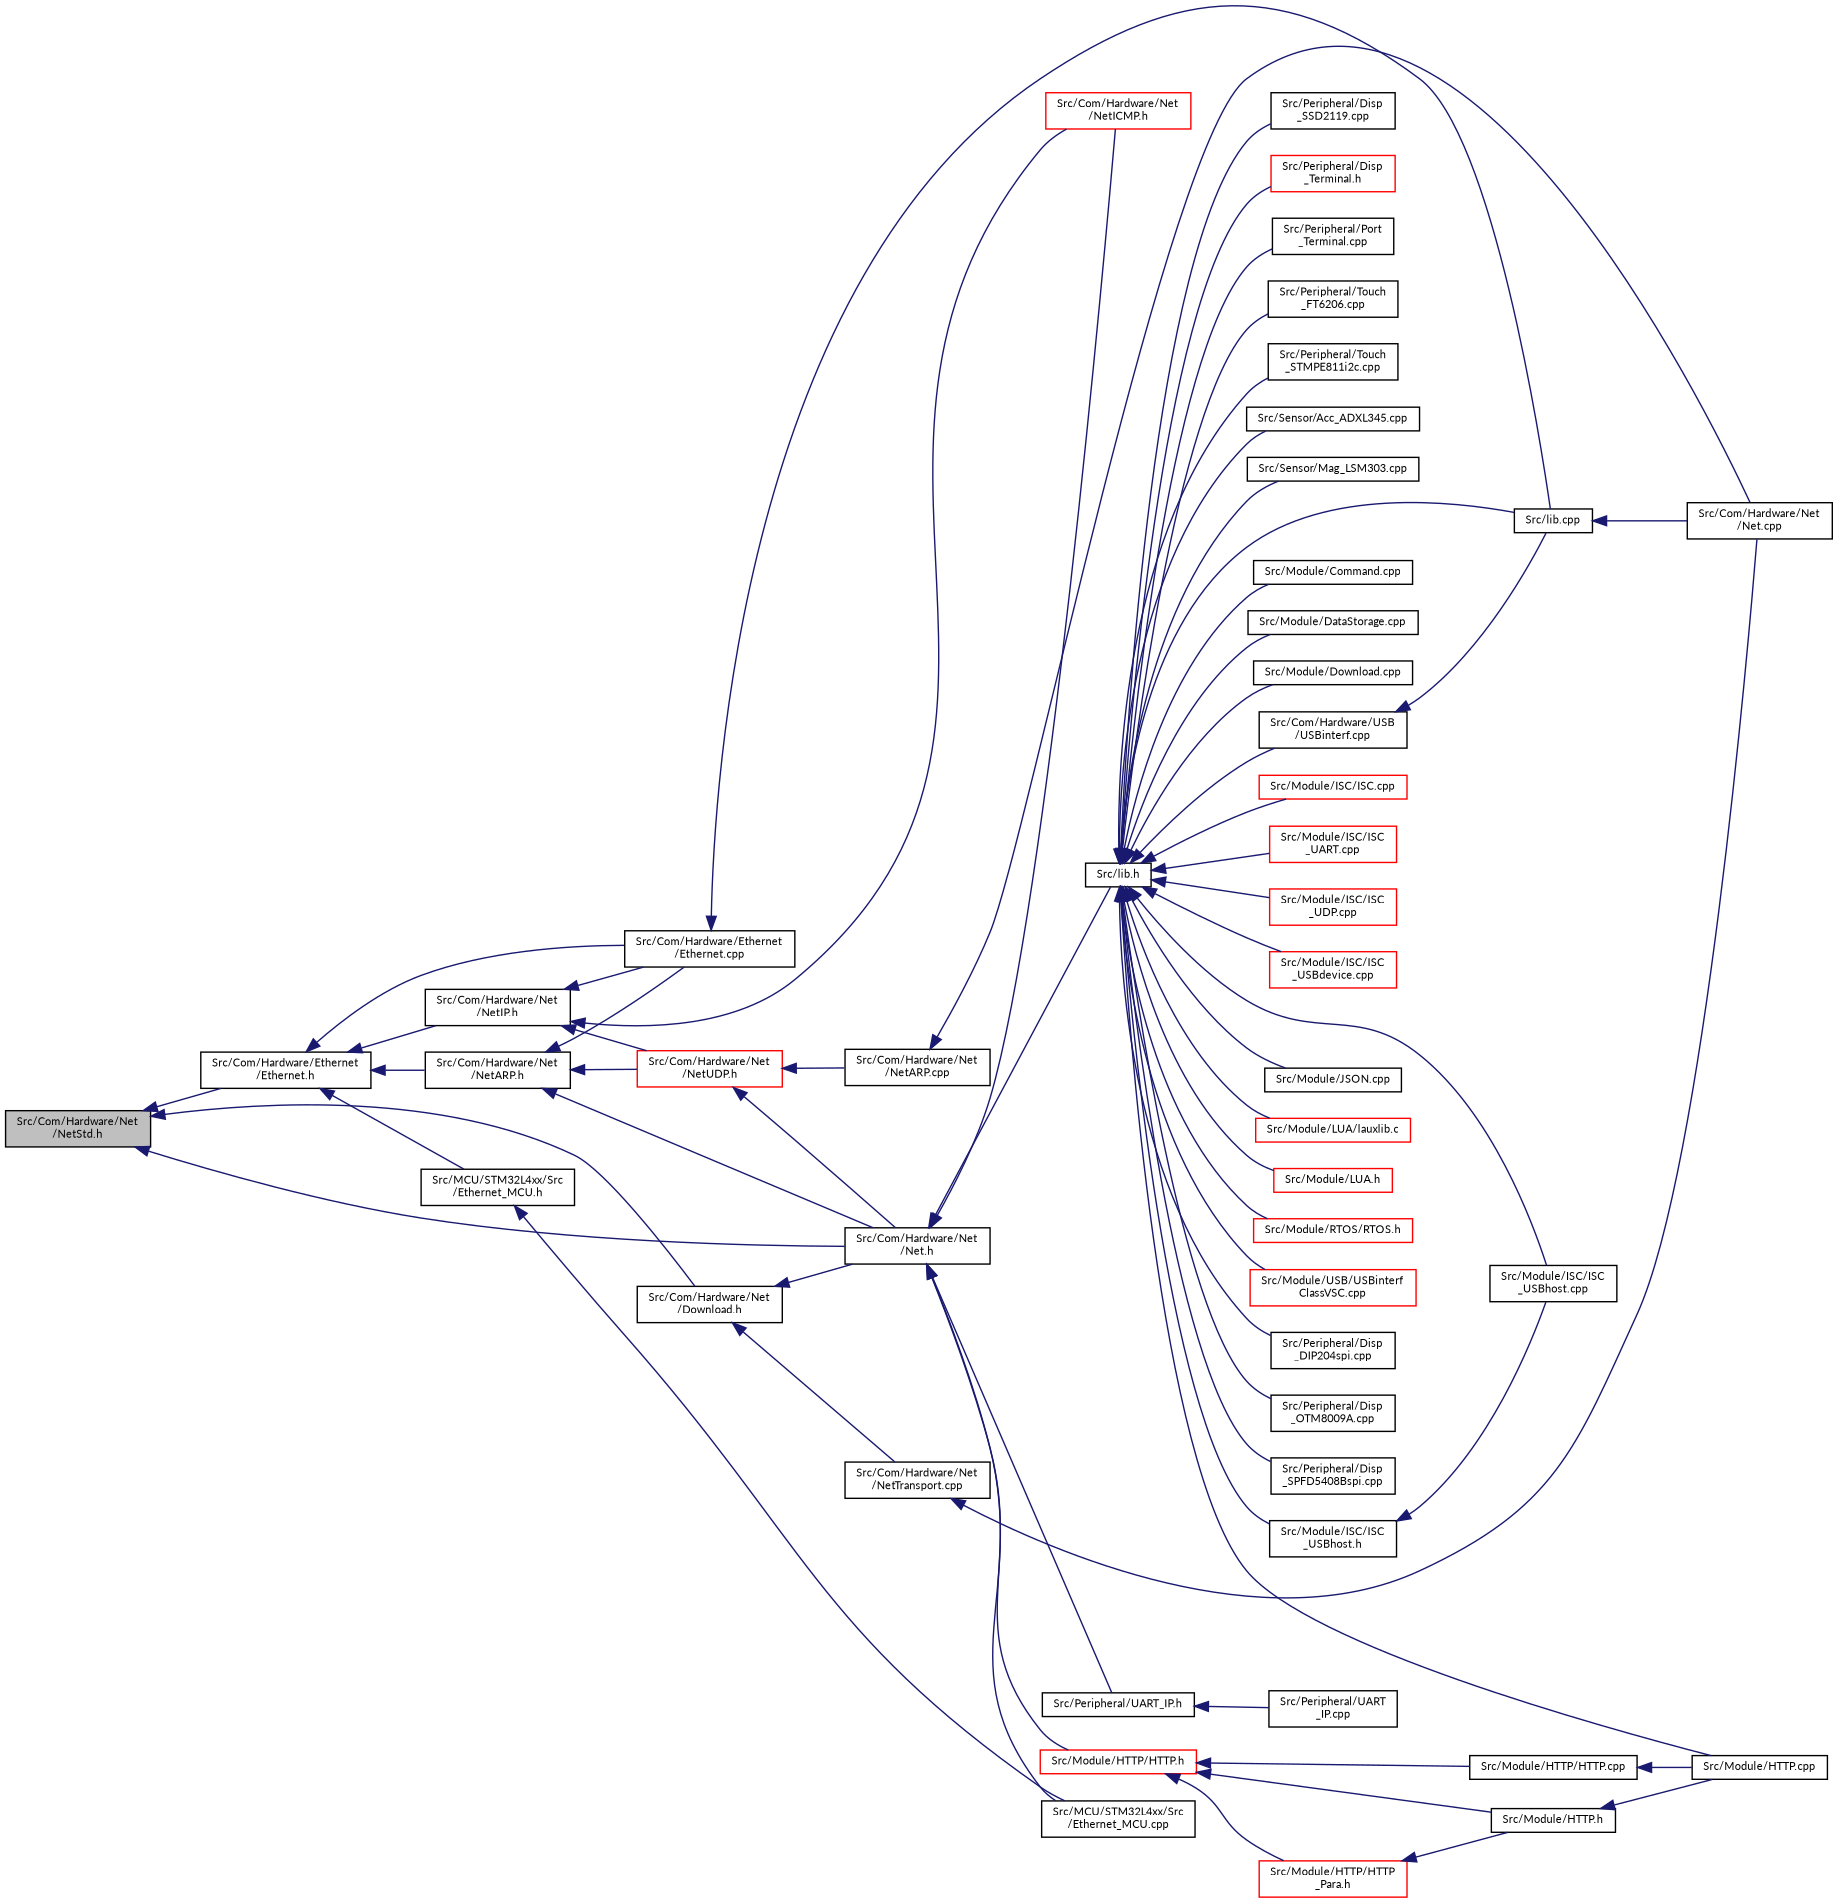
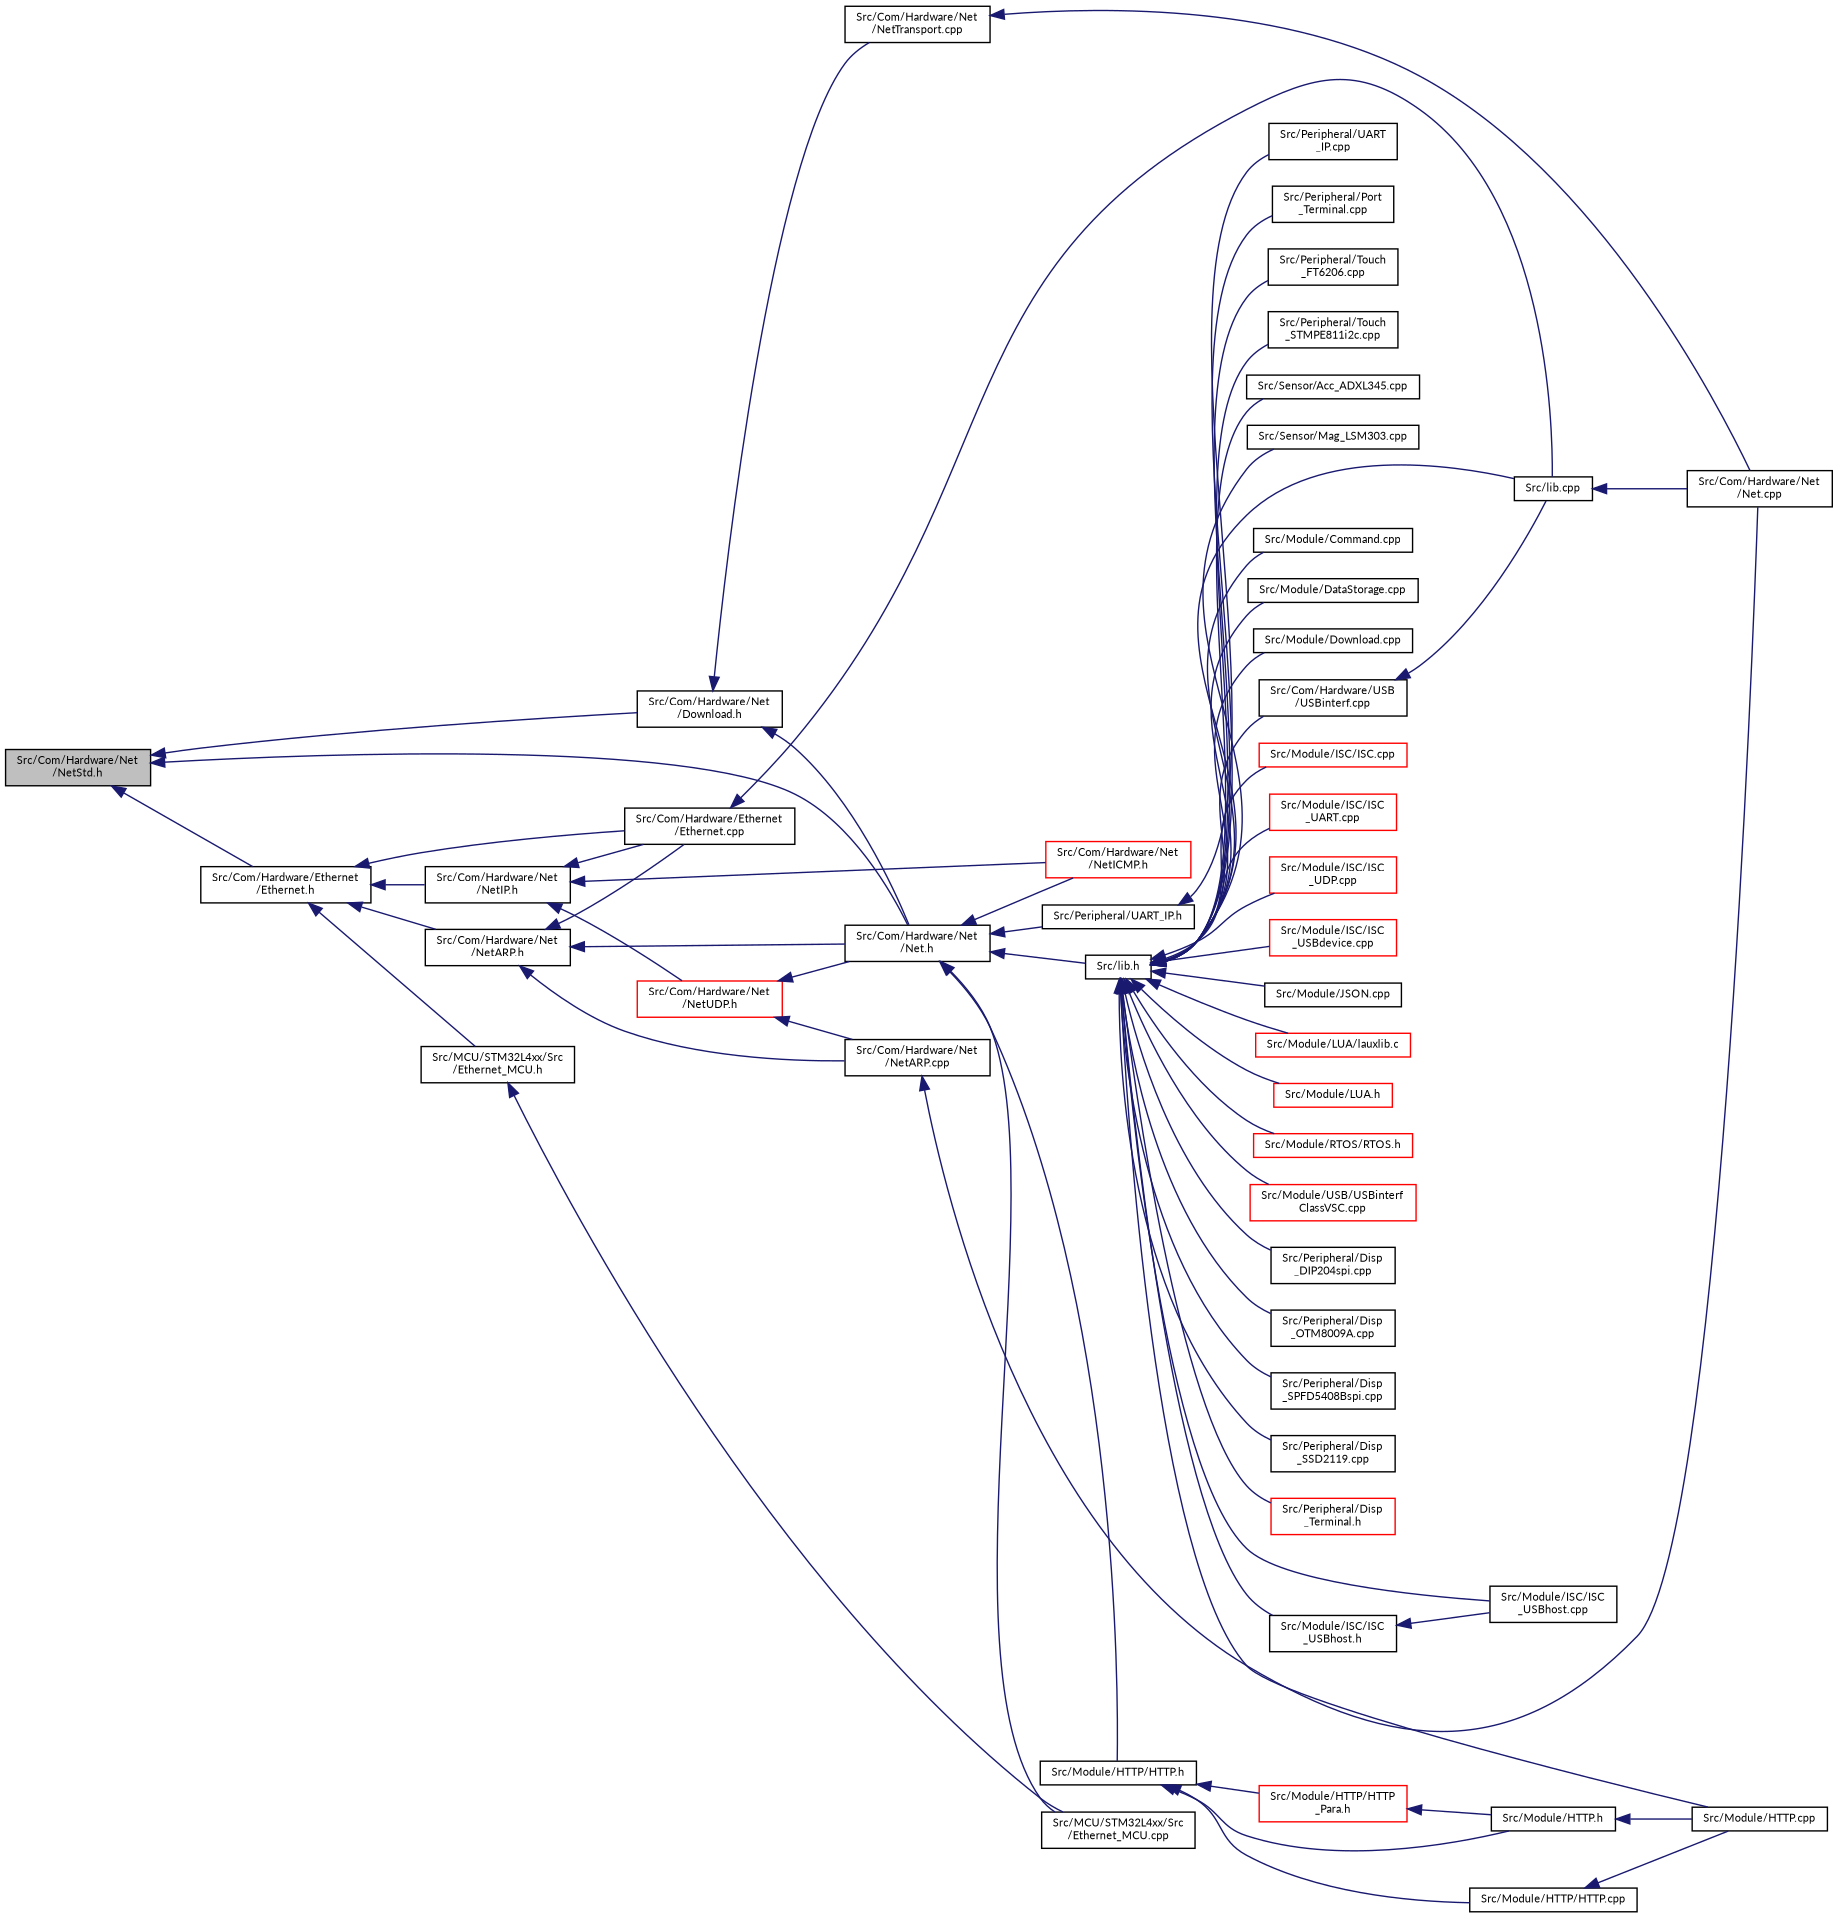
edge "Src/Com/Hardware/Net /NetUDP.h" -> "Src/Com/Hardware/Net /NetARP.h": now "Src/Com/Hardware/Net /NetARP.cpp" -> "Src/Com/Hardware/Net /NetARP.h"
node "Src/Module/HTTP/HTTP.h": color red -> black
